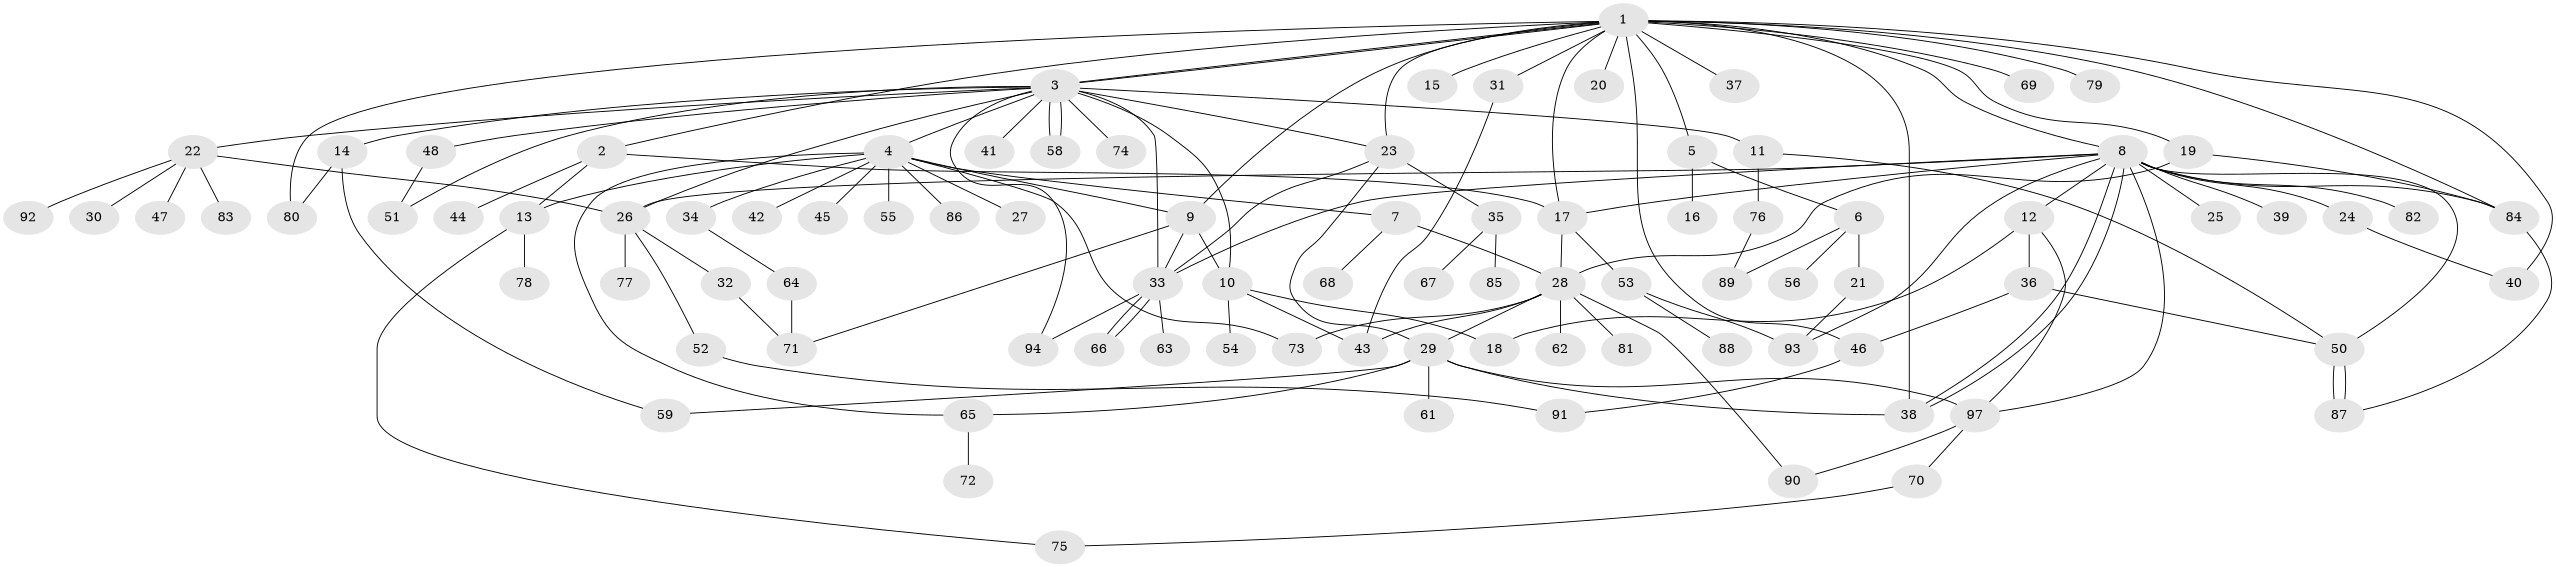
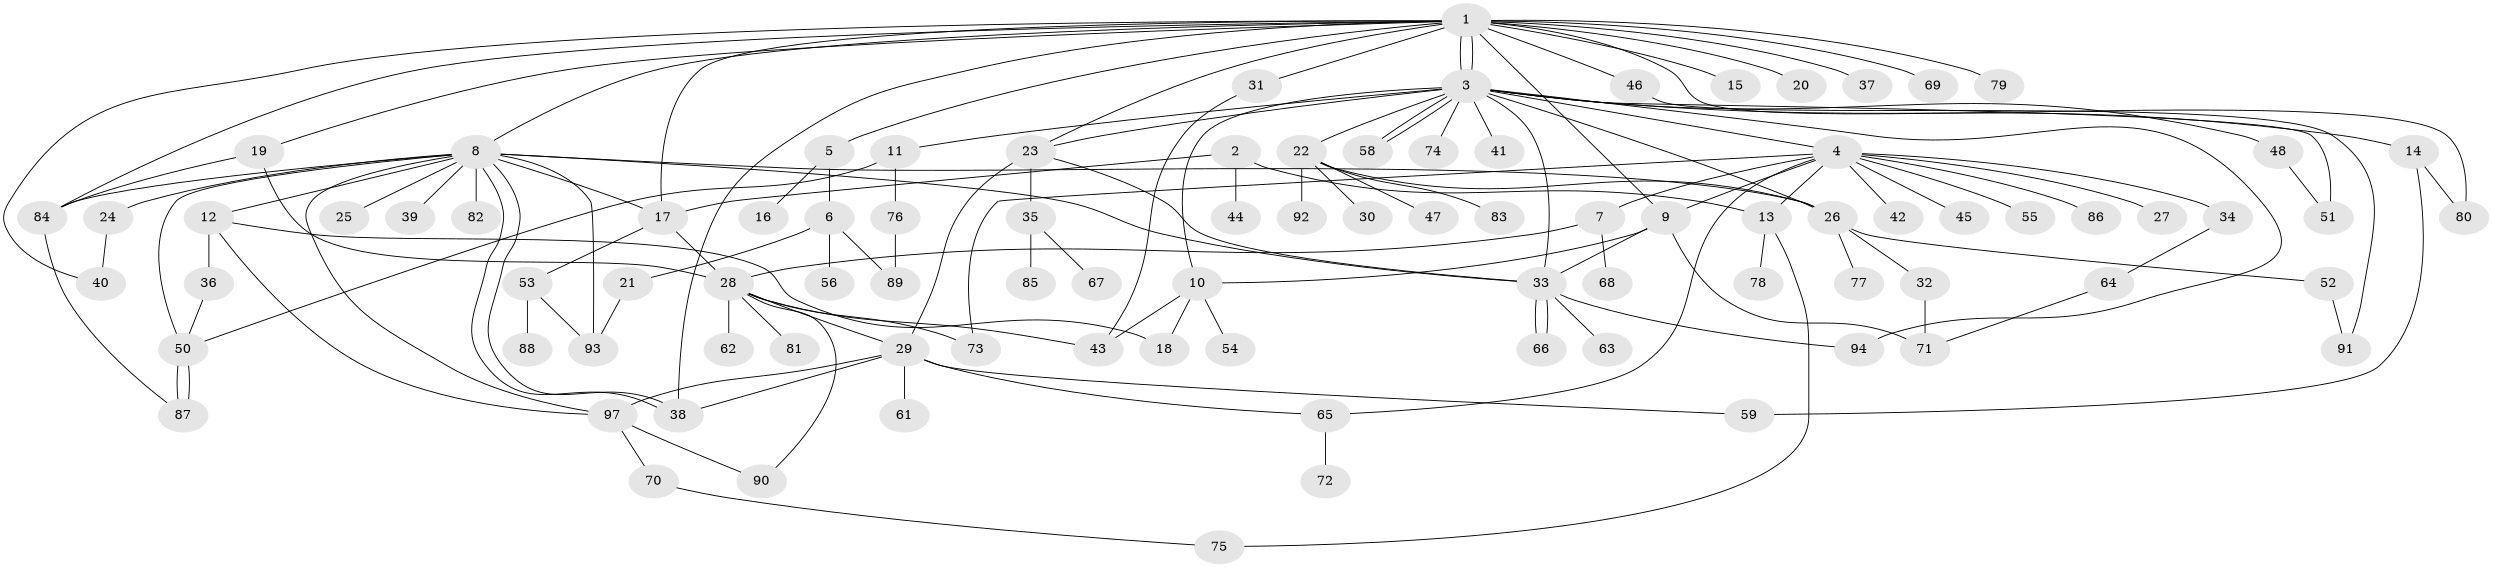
edge "1" -- "2": removed
edge "36" -- "46": removed
